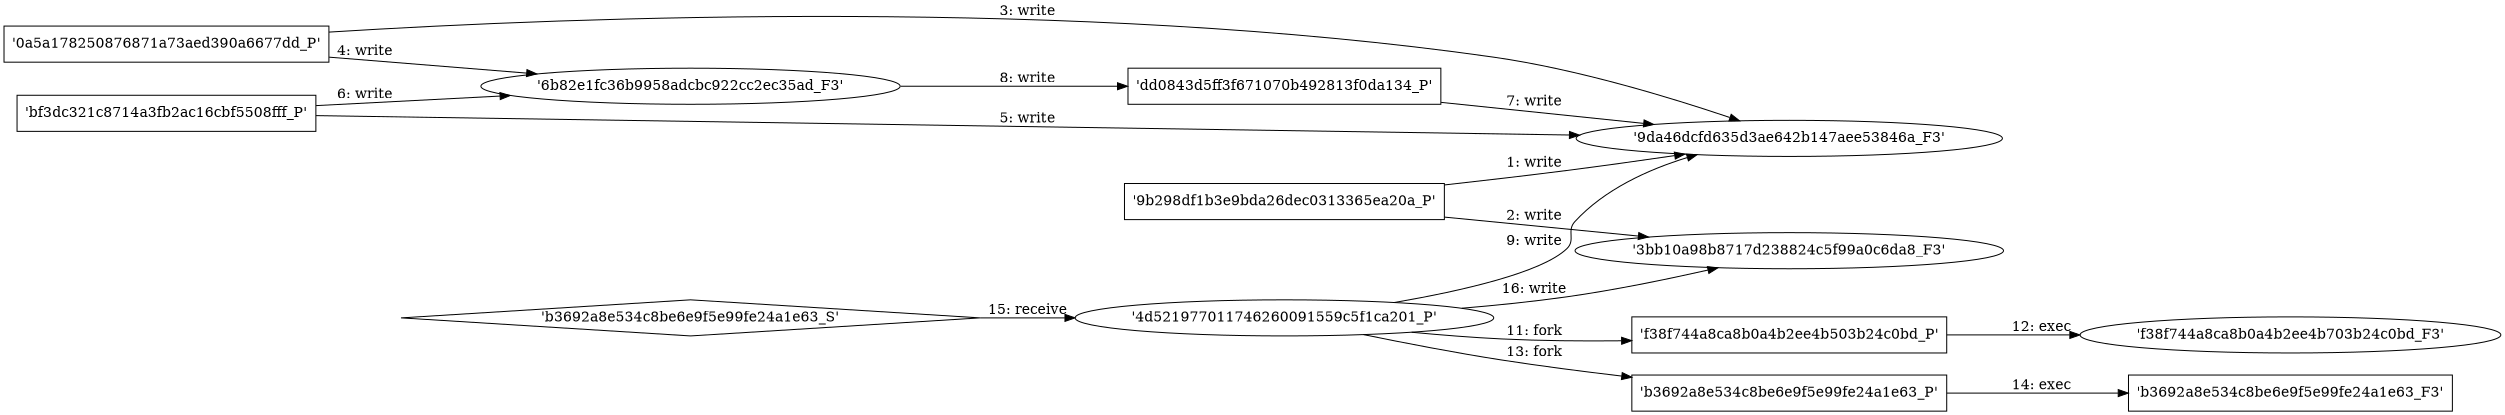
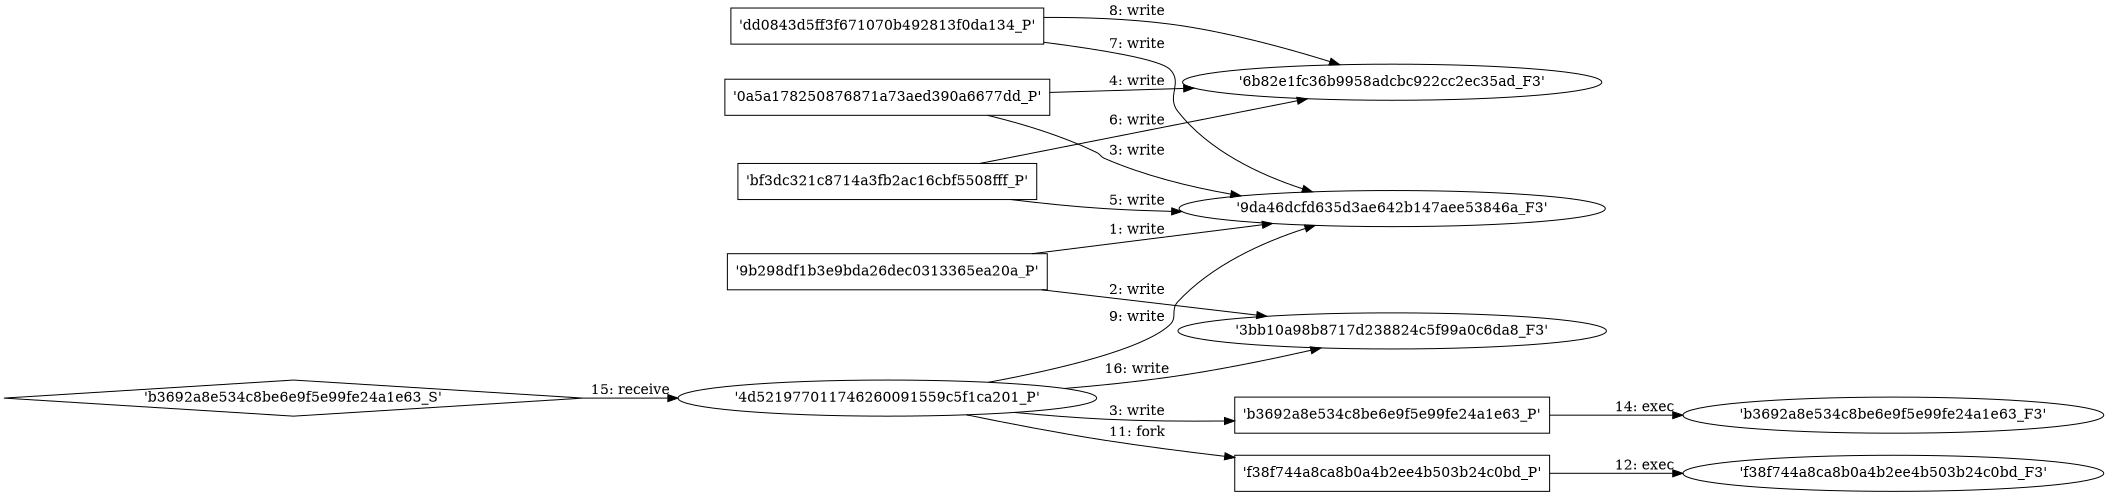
edge "'6b82e1fc36b9958adcbc922cc2ec35ad_F3'" -> "'dd0843d5ff3f671070b492813f0da134_P'": reversed
node "'f38f744a8ca8b0a4b2ee4b703b24c0bd_F3'": label "'f38f744a8ca8b0a4b2ee4b703b24c0bd_F3'" -> "'f38f744a8ca8b0a4b2ee4b503b24c0bd_F3'"
edge "'4d521977011746260091559c5f1ca201_P'" -> "'b3692a8e534c8be6e9f5e99fe24a1e63_P'": label "13: fork" -> "3: write"
node "'b3692a8e534c8be6e9f5e99fe24a1e63_F3'": shape box -> ellipse
